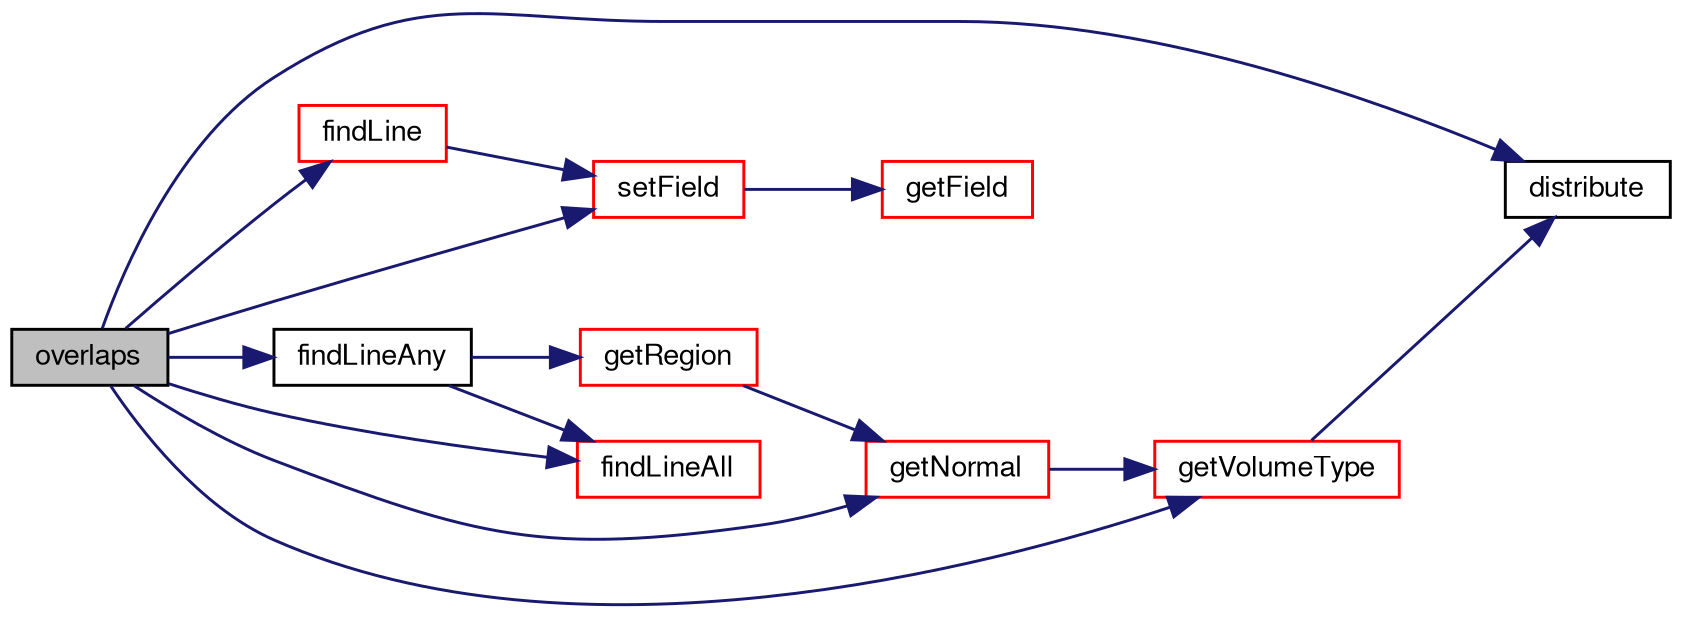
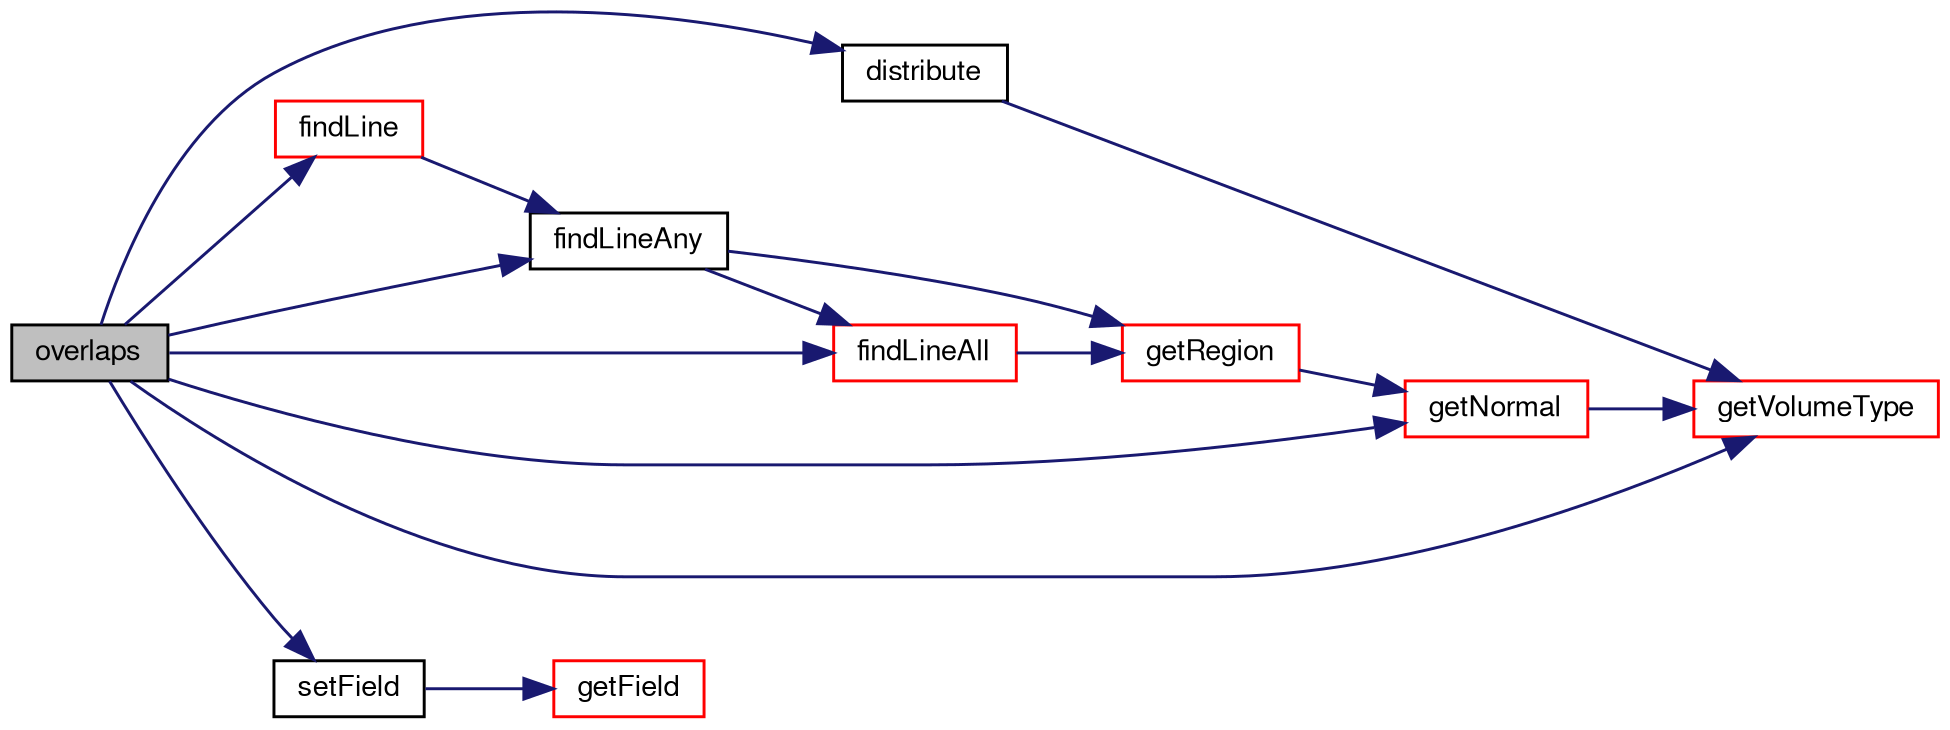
edge "findLine" -> "setField": now "findLine" -> "findLineAny"
node "setField": color red -> black
edge "getVolumeType" -> "distribute": reversed
edge "findLineAll" -> "getRegion": added
